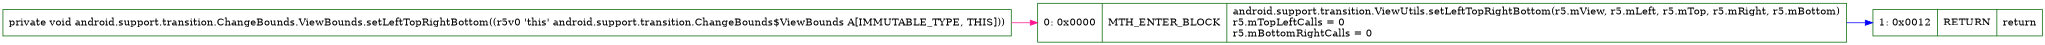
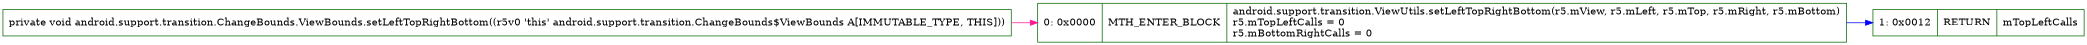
node "1: 0x0012": text "return" -> "mTopLeftCalls"
